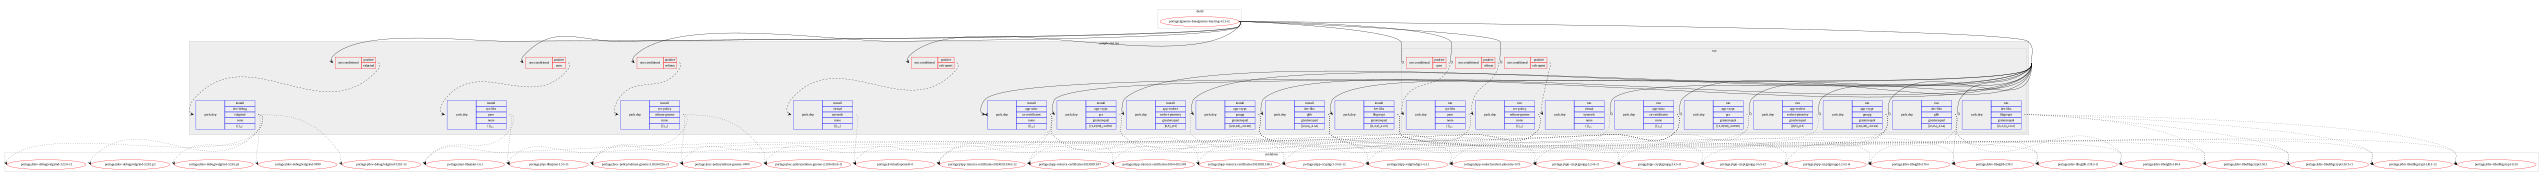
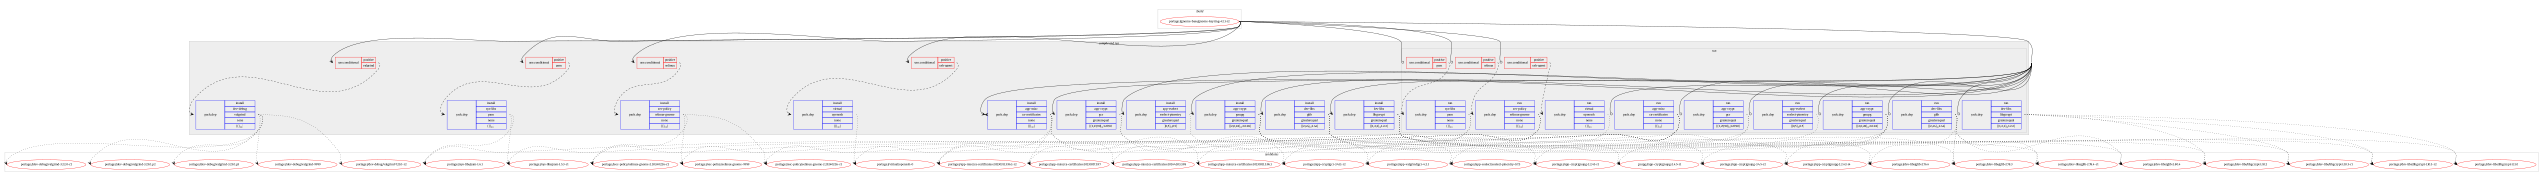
node "portage://sec-policy/selinux-gnome-9999": label "portage://sec-policy/selinux-gnome-9999" -> "portage://sec-policy/selinux-gnome-9959"
node "portage://sec-policy/selinux-gnome-2.20240226-r1": label "portage://sec-policy/selinux-gnome-2.20240226-r1" -> "portage://sec-policy/selinux-gnome-2.25240226-r1"
node "portage://dev-libs/glib-2.78.2-r1": label "portage://dev-libs/glib-2.78.2-r1" -> "portage://dev-libs/glib-2.78.4-r1"
